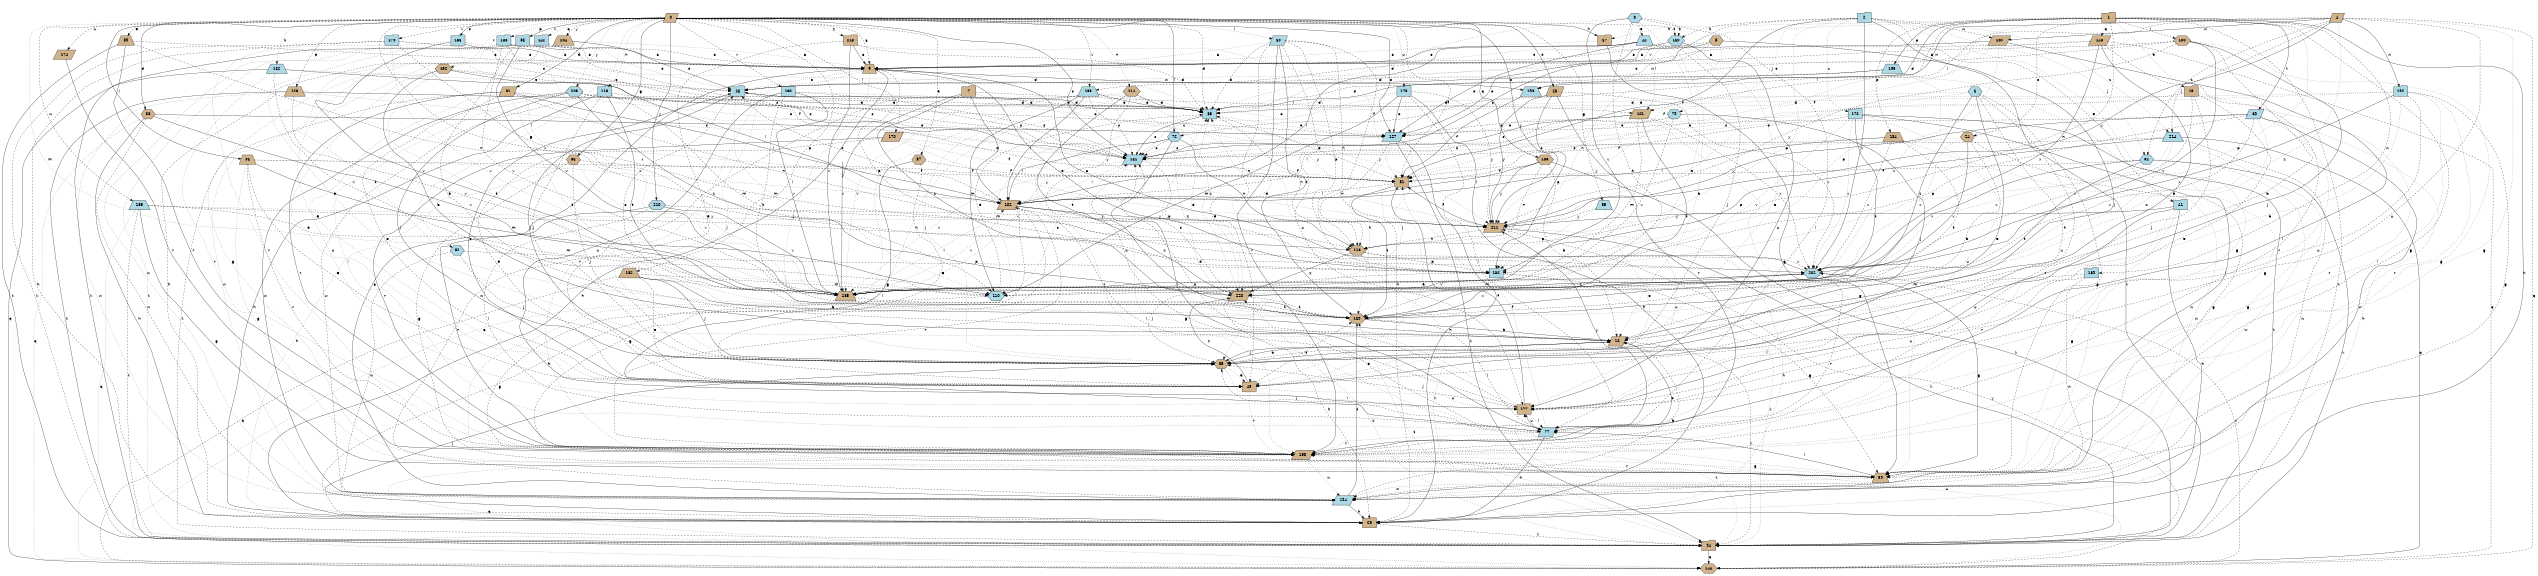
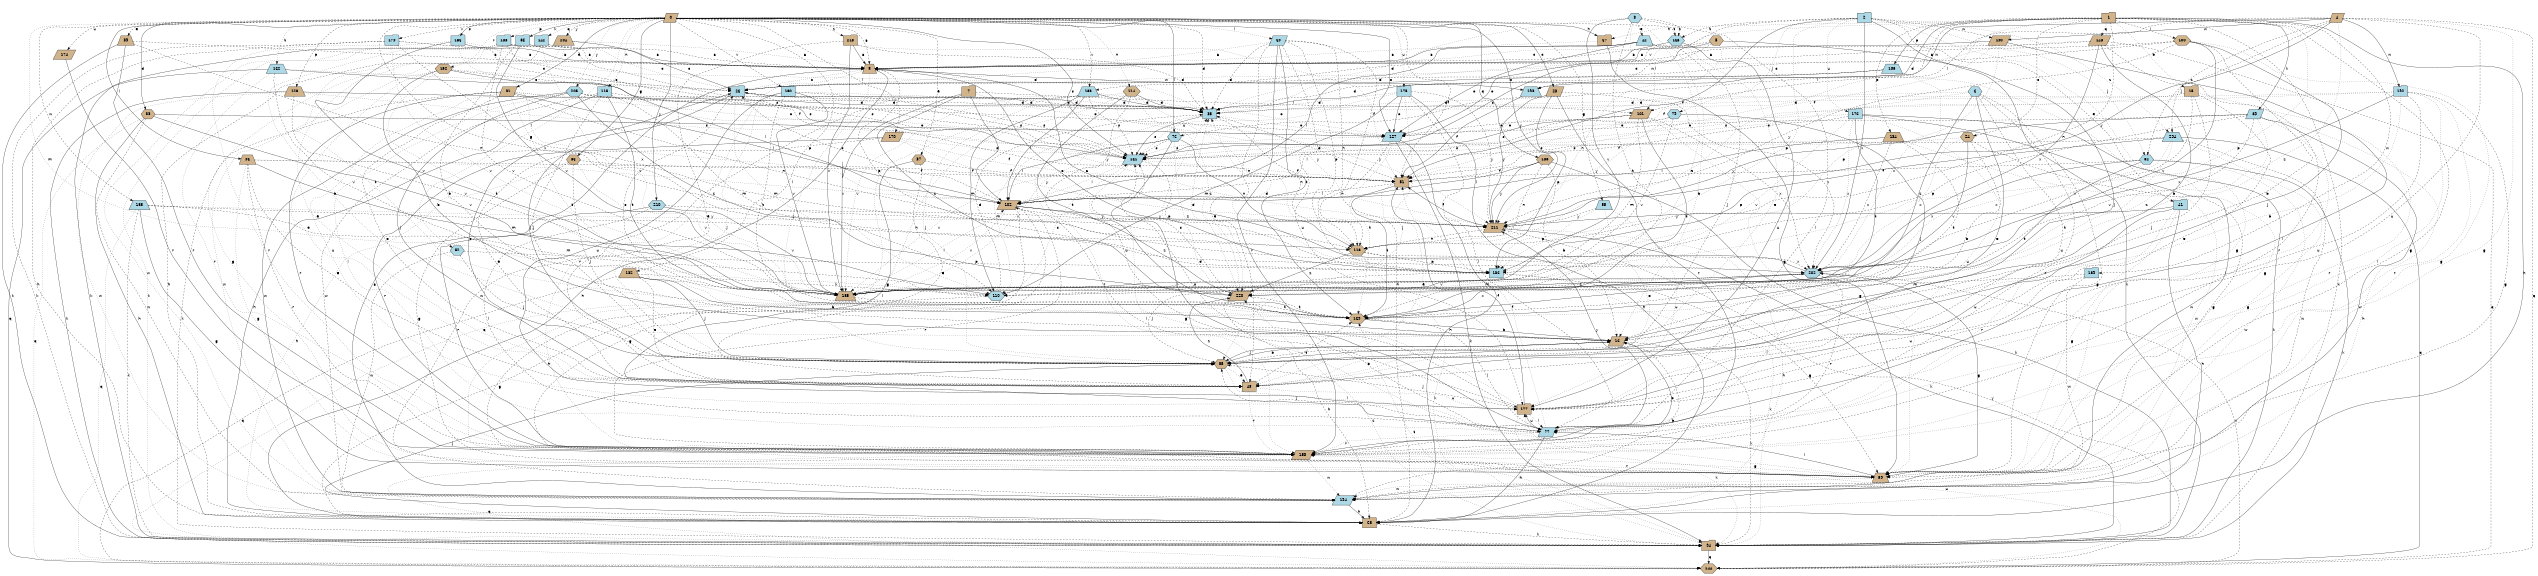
node "160": label "160" -> "165"
node "214": label "214" -> "294"
edge "132" -> "110": label "m" -> "k"
edge "194" -> "169": removed, label "t"
